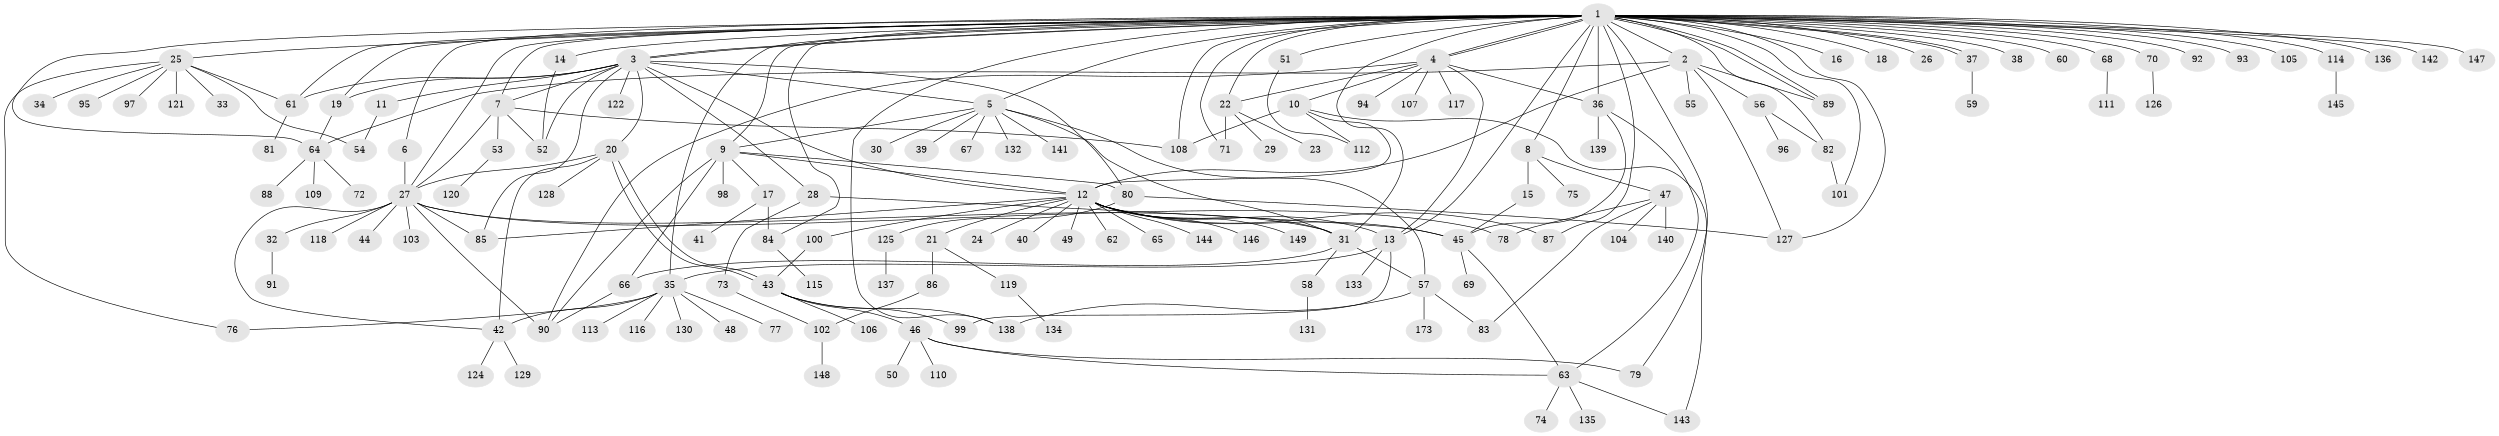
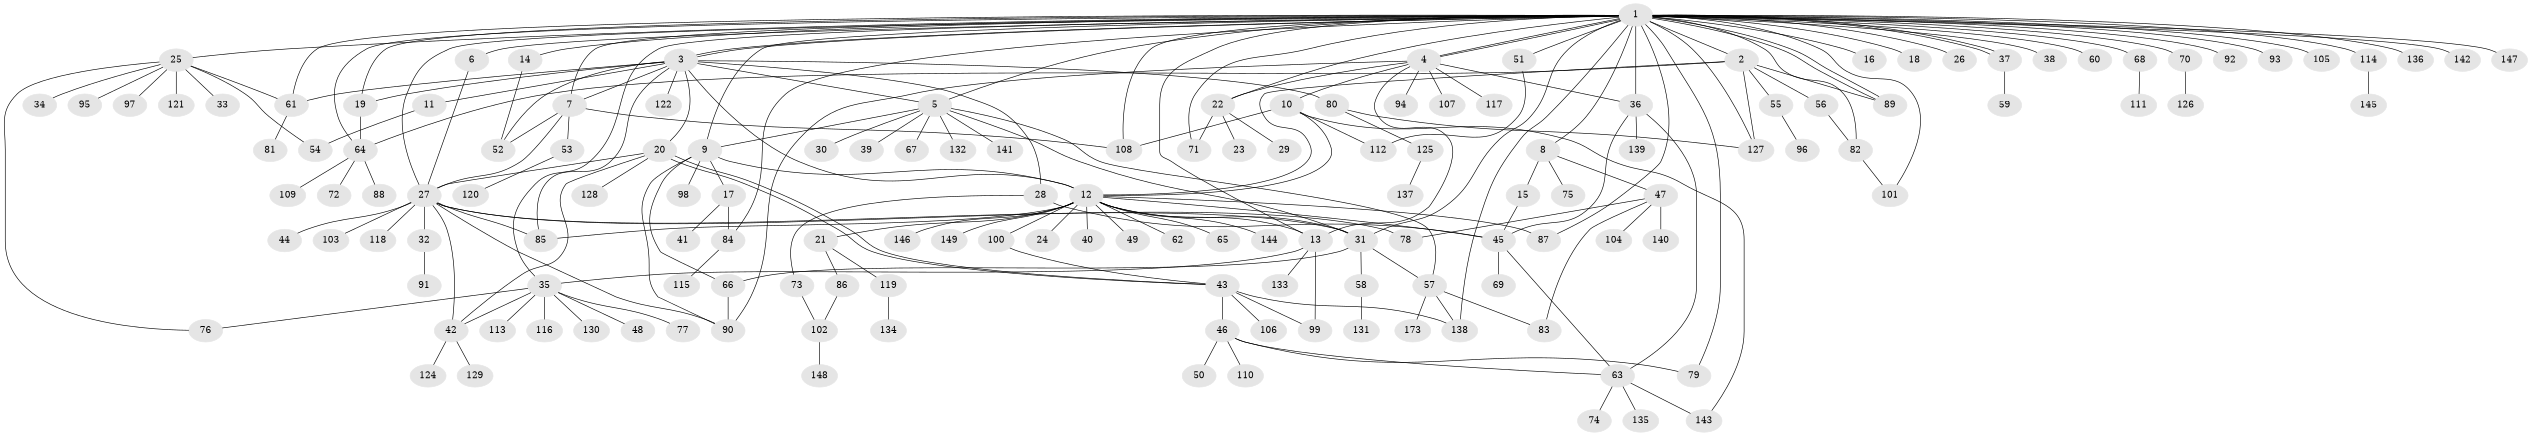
edge "56" -- "96": now "55" -- "96"
edge "9" -- "80": removed
